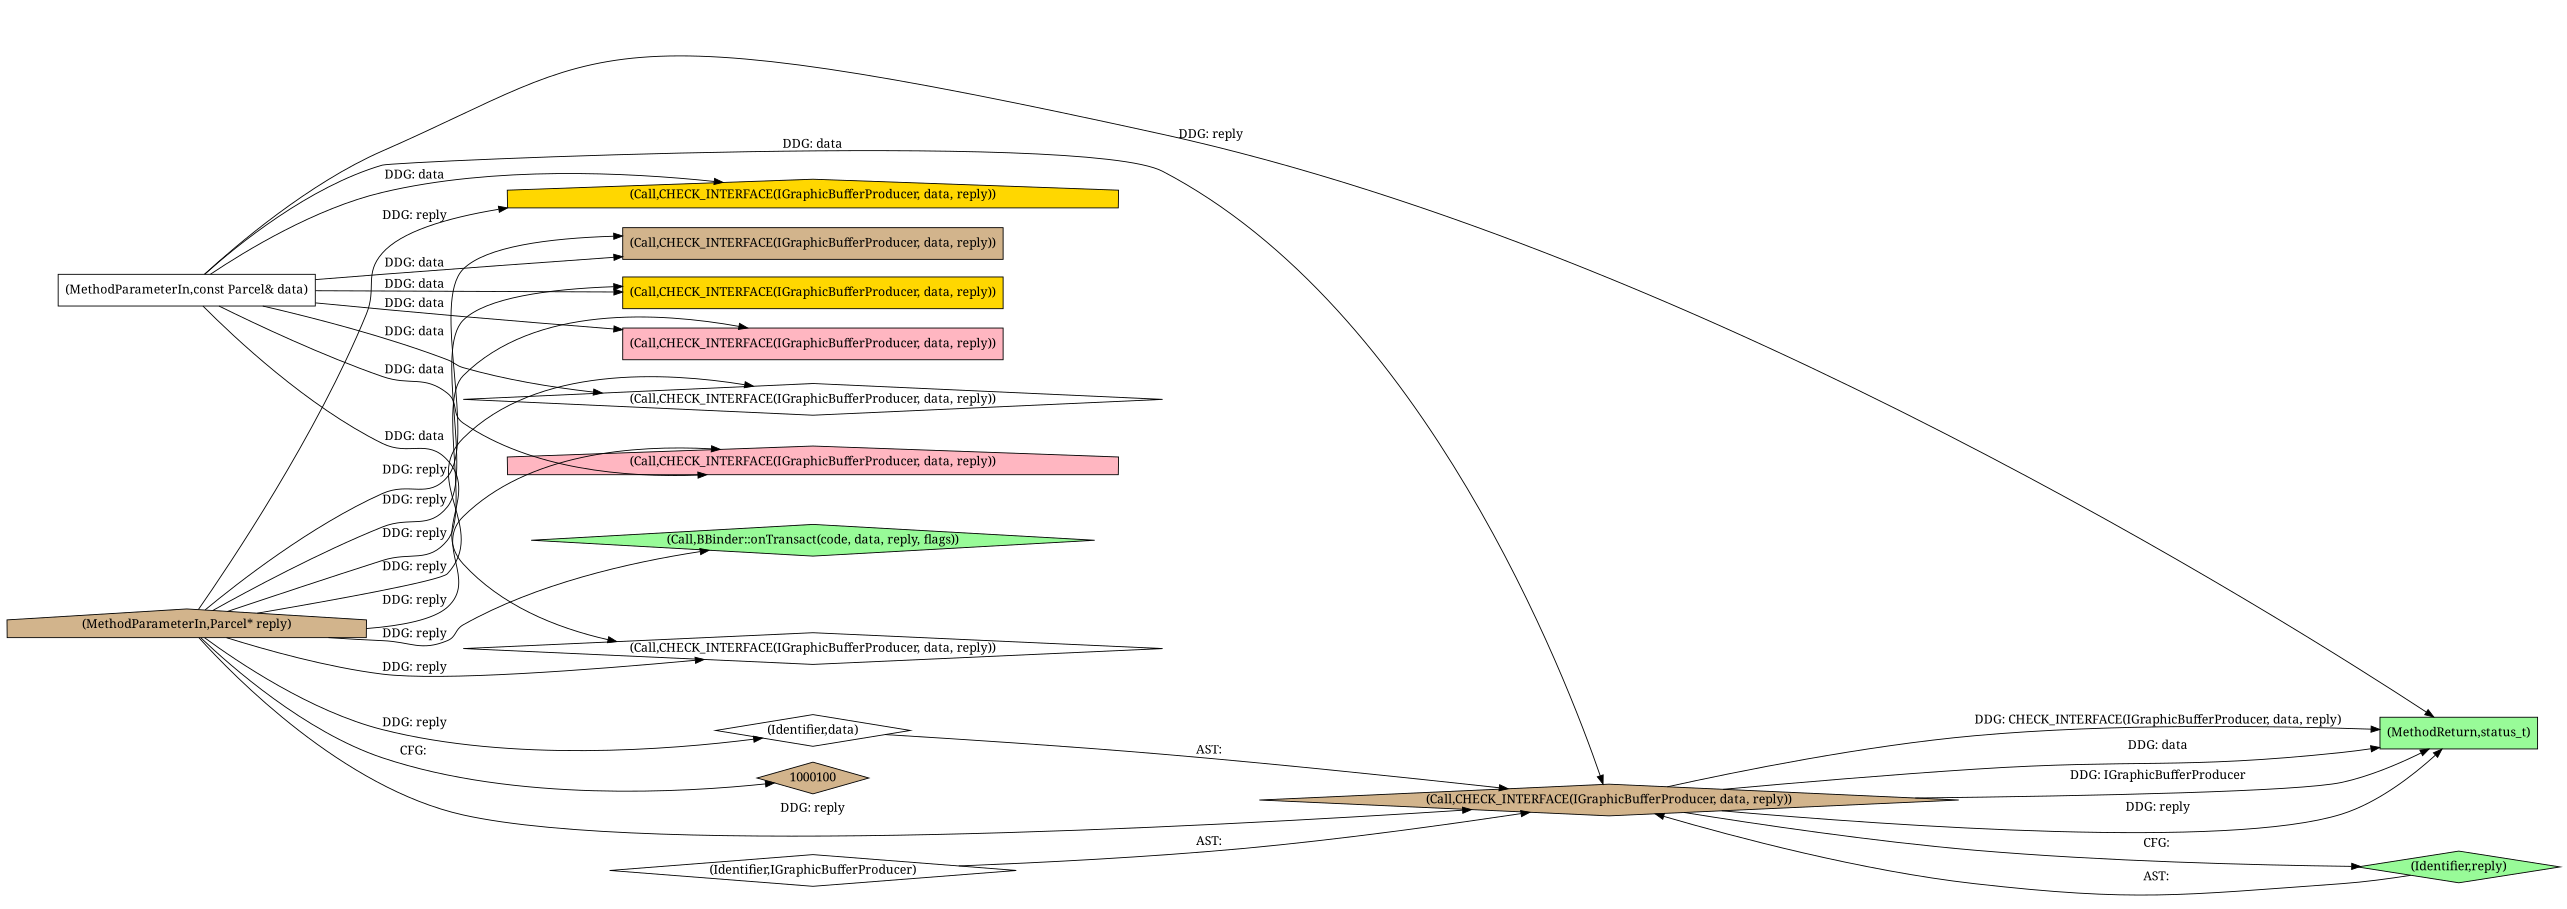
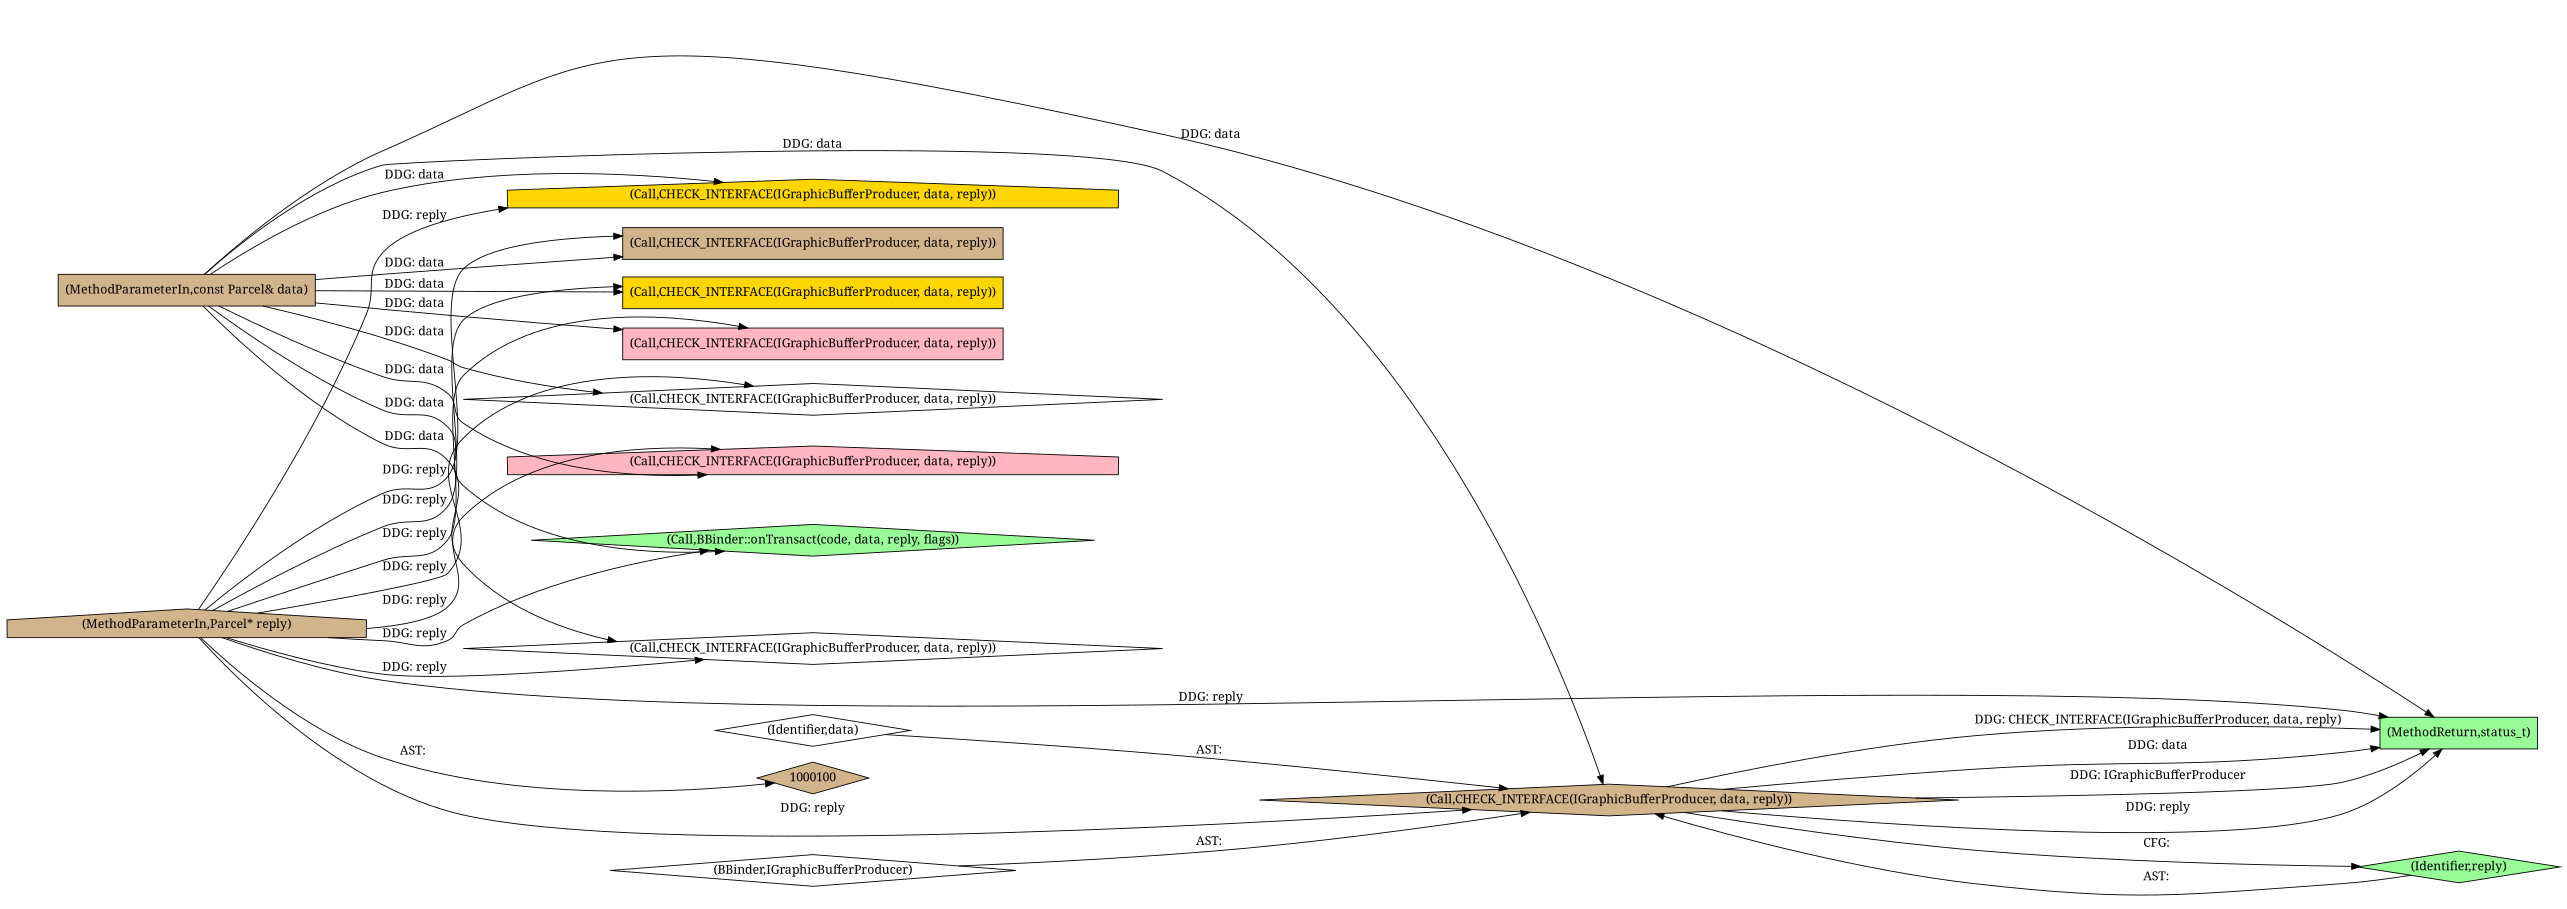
edge "(MethodParameterIn,const Parcel& data)" -> "(MethodReturn,status_t)": label "DDG: reply" -> "DDG: data"
node "(MethodParameterIn,const Parcel& data)": fillcolor white -> tan
edge "(MethodParameterIn,const Parcel& data)" -> "(Call,BBinder::onTransact(code, data, reply, flags))": added, label "DDG: data"
edge "(MethodParameterIn,Parcel* reply)" -> "(Identifier,data)": now "(MethodParameterIn,Parcel* reply)" -> "(MethodReturn,status_t)"
edge "(MethodParameterIn,Parcel* reply)" -> "1000100": label "CFG: " -> "AST: "
node "(Identifier,IGraphicBufferProducer)": label "(Identifier,IGraphicBufferProducer)" -> "(BBinder,IGraphicBufferProducer)"
